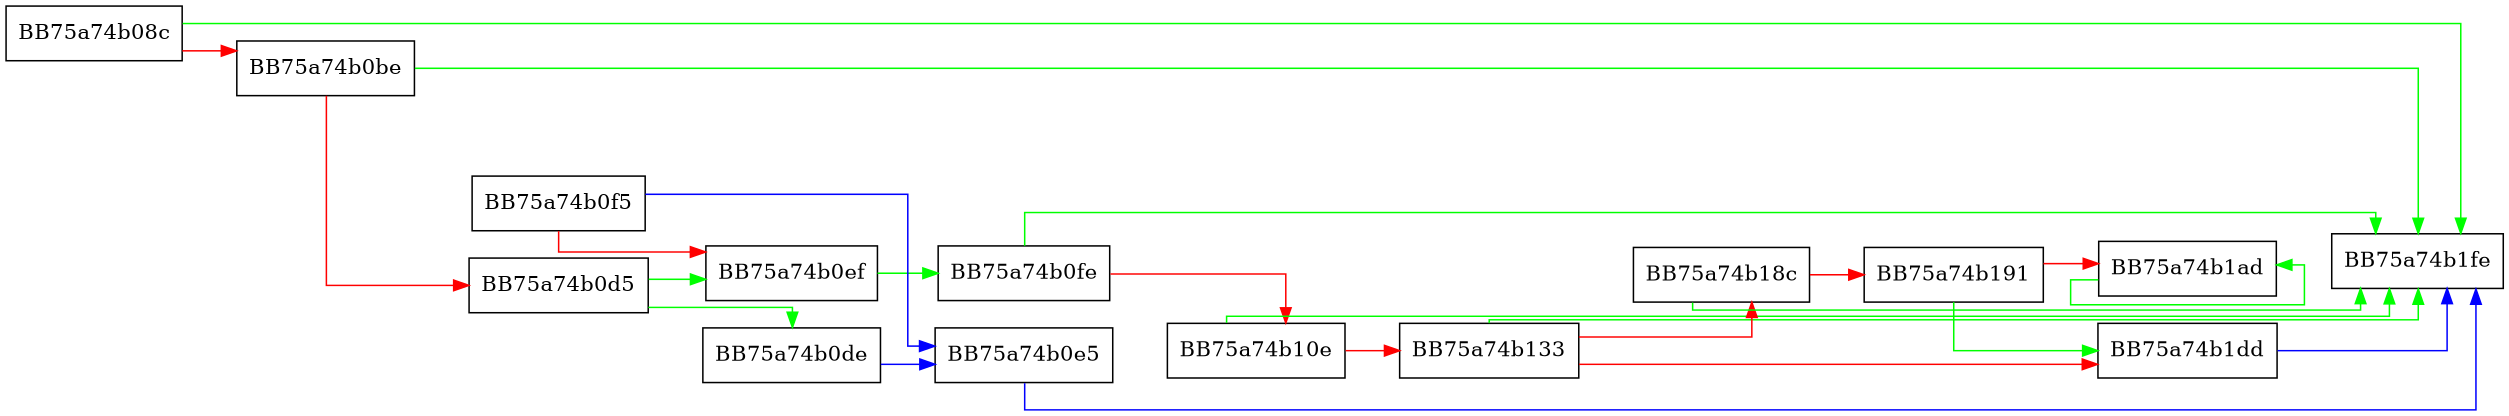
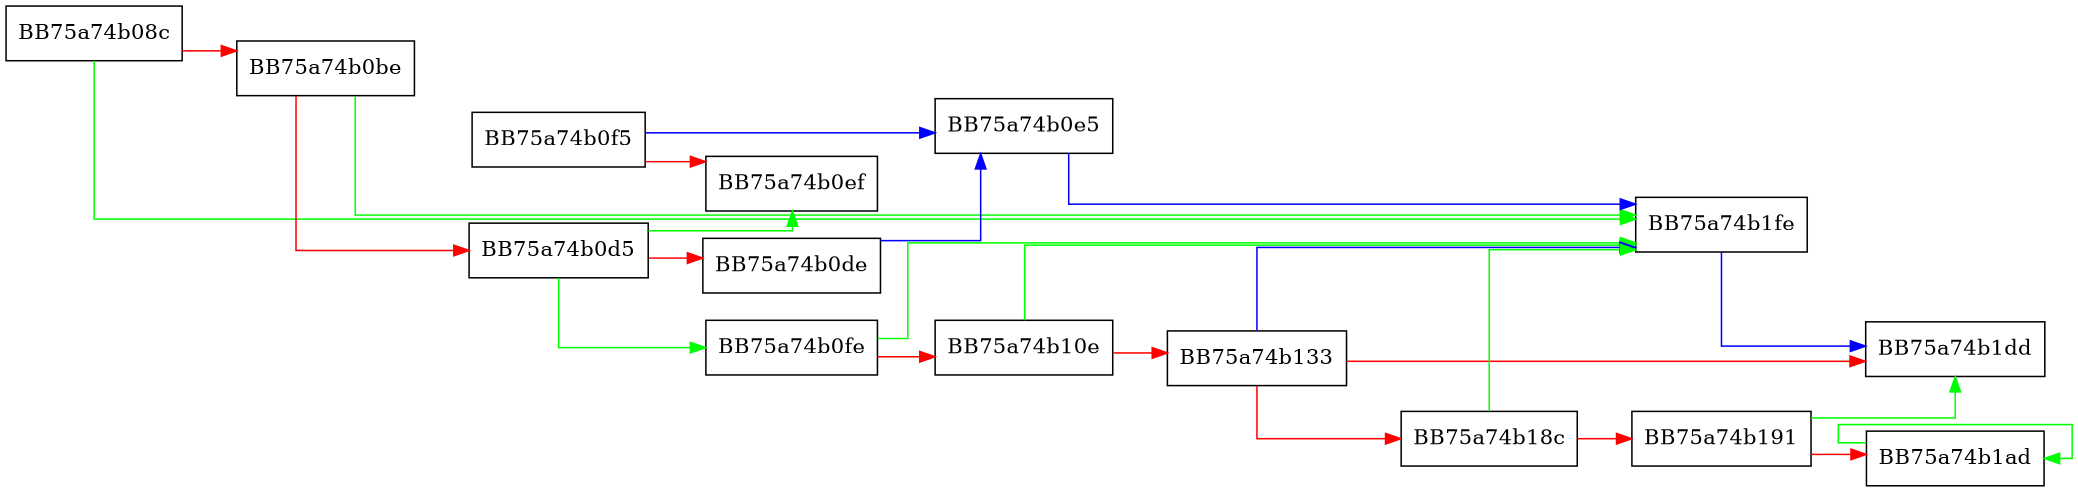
edge "BB75a74b0ef" -> "BB75a74b0fe": now "BB75a74b0d5" -> "BB75a74b0fe"
edge "BB75a74b0d5" -> "BB75a74b0de": color green -> red
edge "BB75a74b133" -> "BB75a74b1fe": color green -> blue
edge "BB75a74b1dd" -> "BB75a74b1fe": reversed
